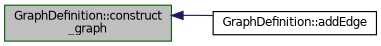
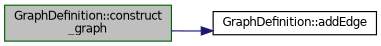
edge "GraphDefinition::addEdge" -> "GraphDefinition::construct _graph": reversed
